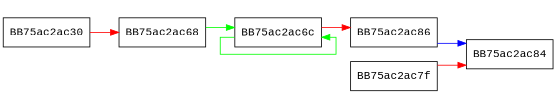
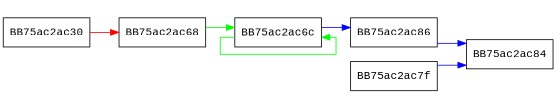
edge "BB75ac2ac6c" -> "BB75ac2ac86": color red -> blue
edge "BB75ac2ac7f" -> "BB75ac2ac84": color red -> blue
